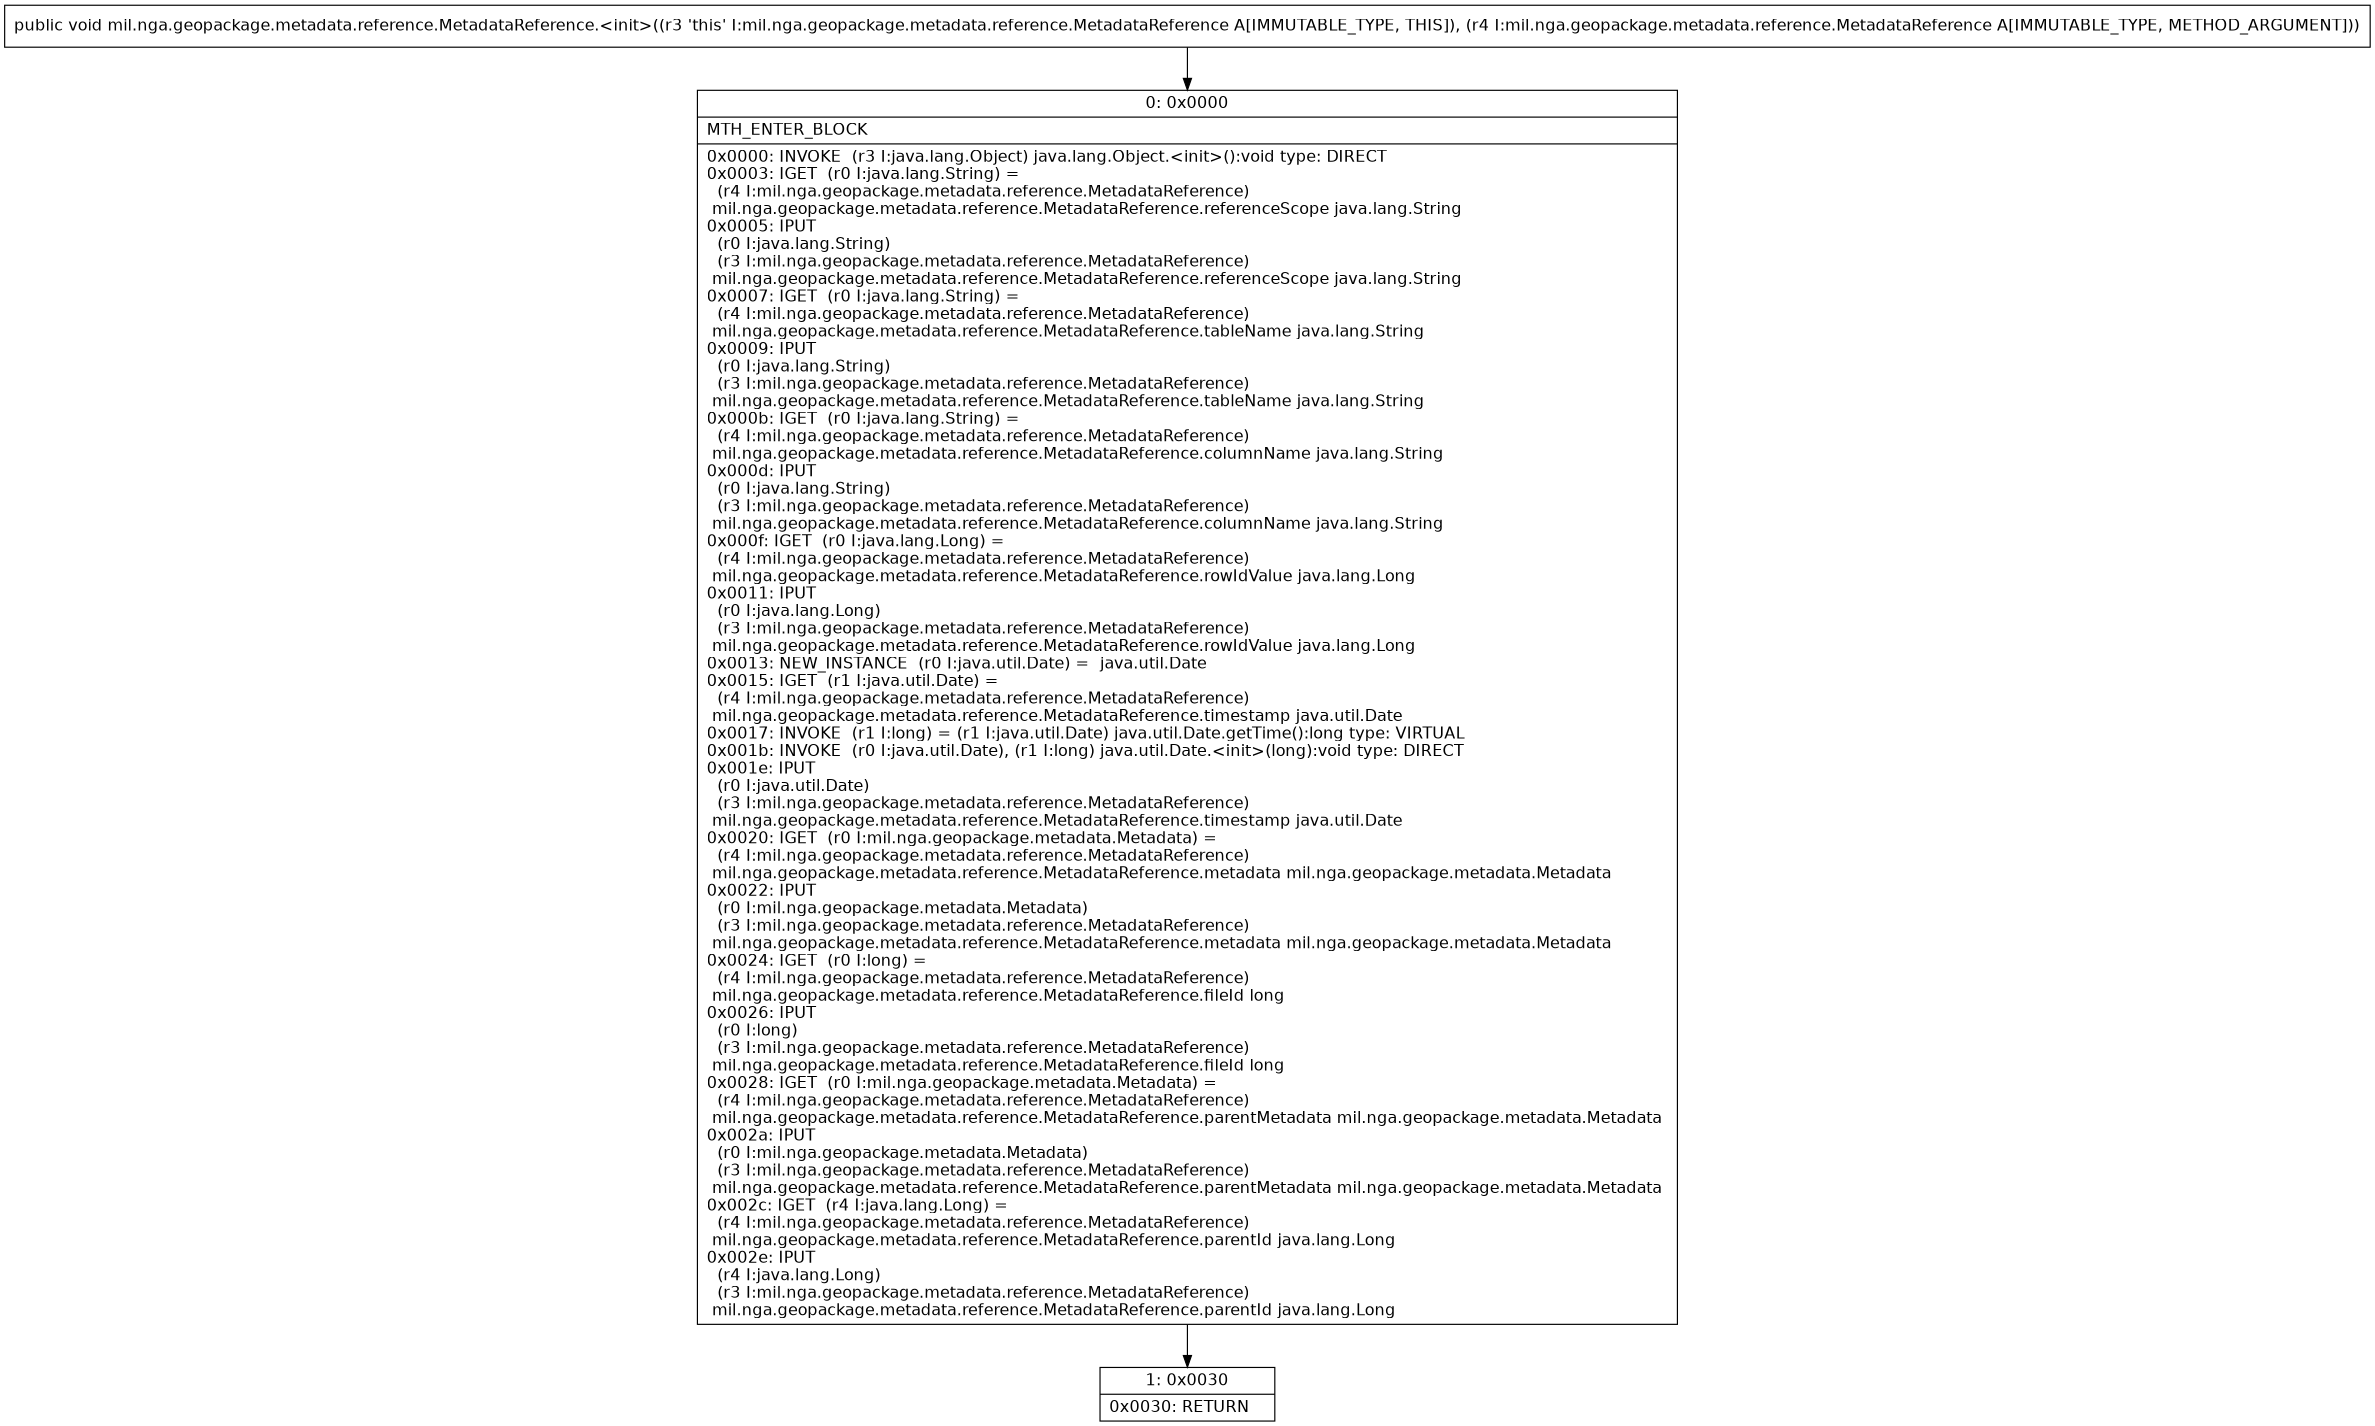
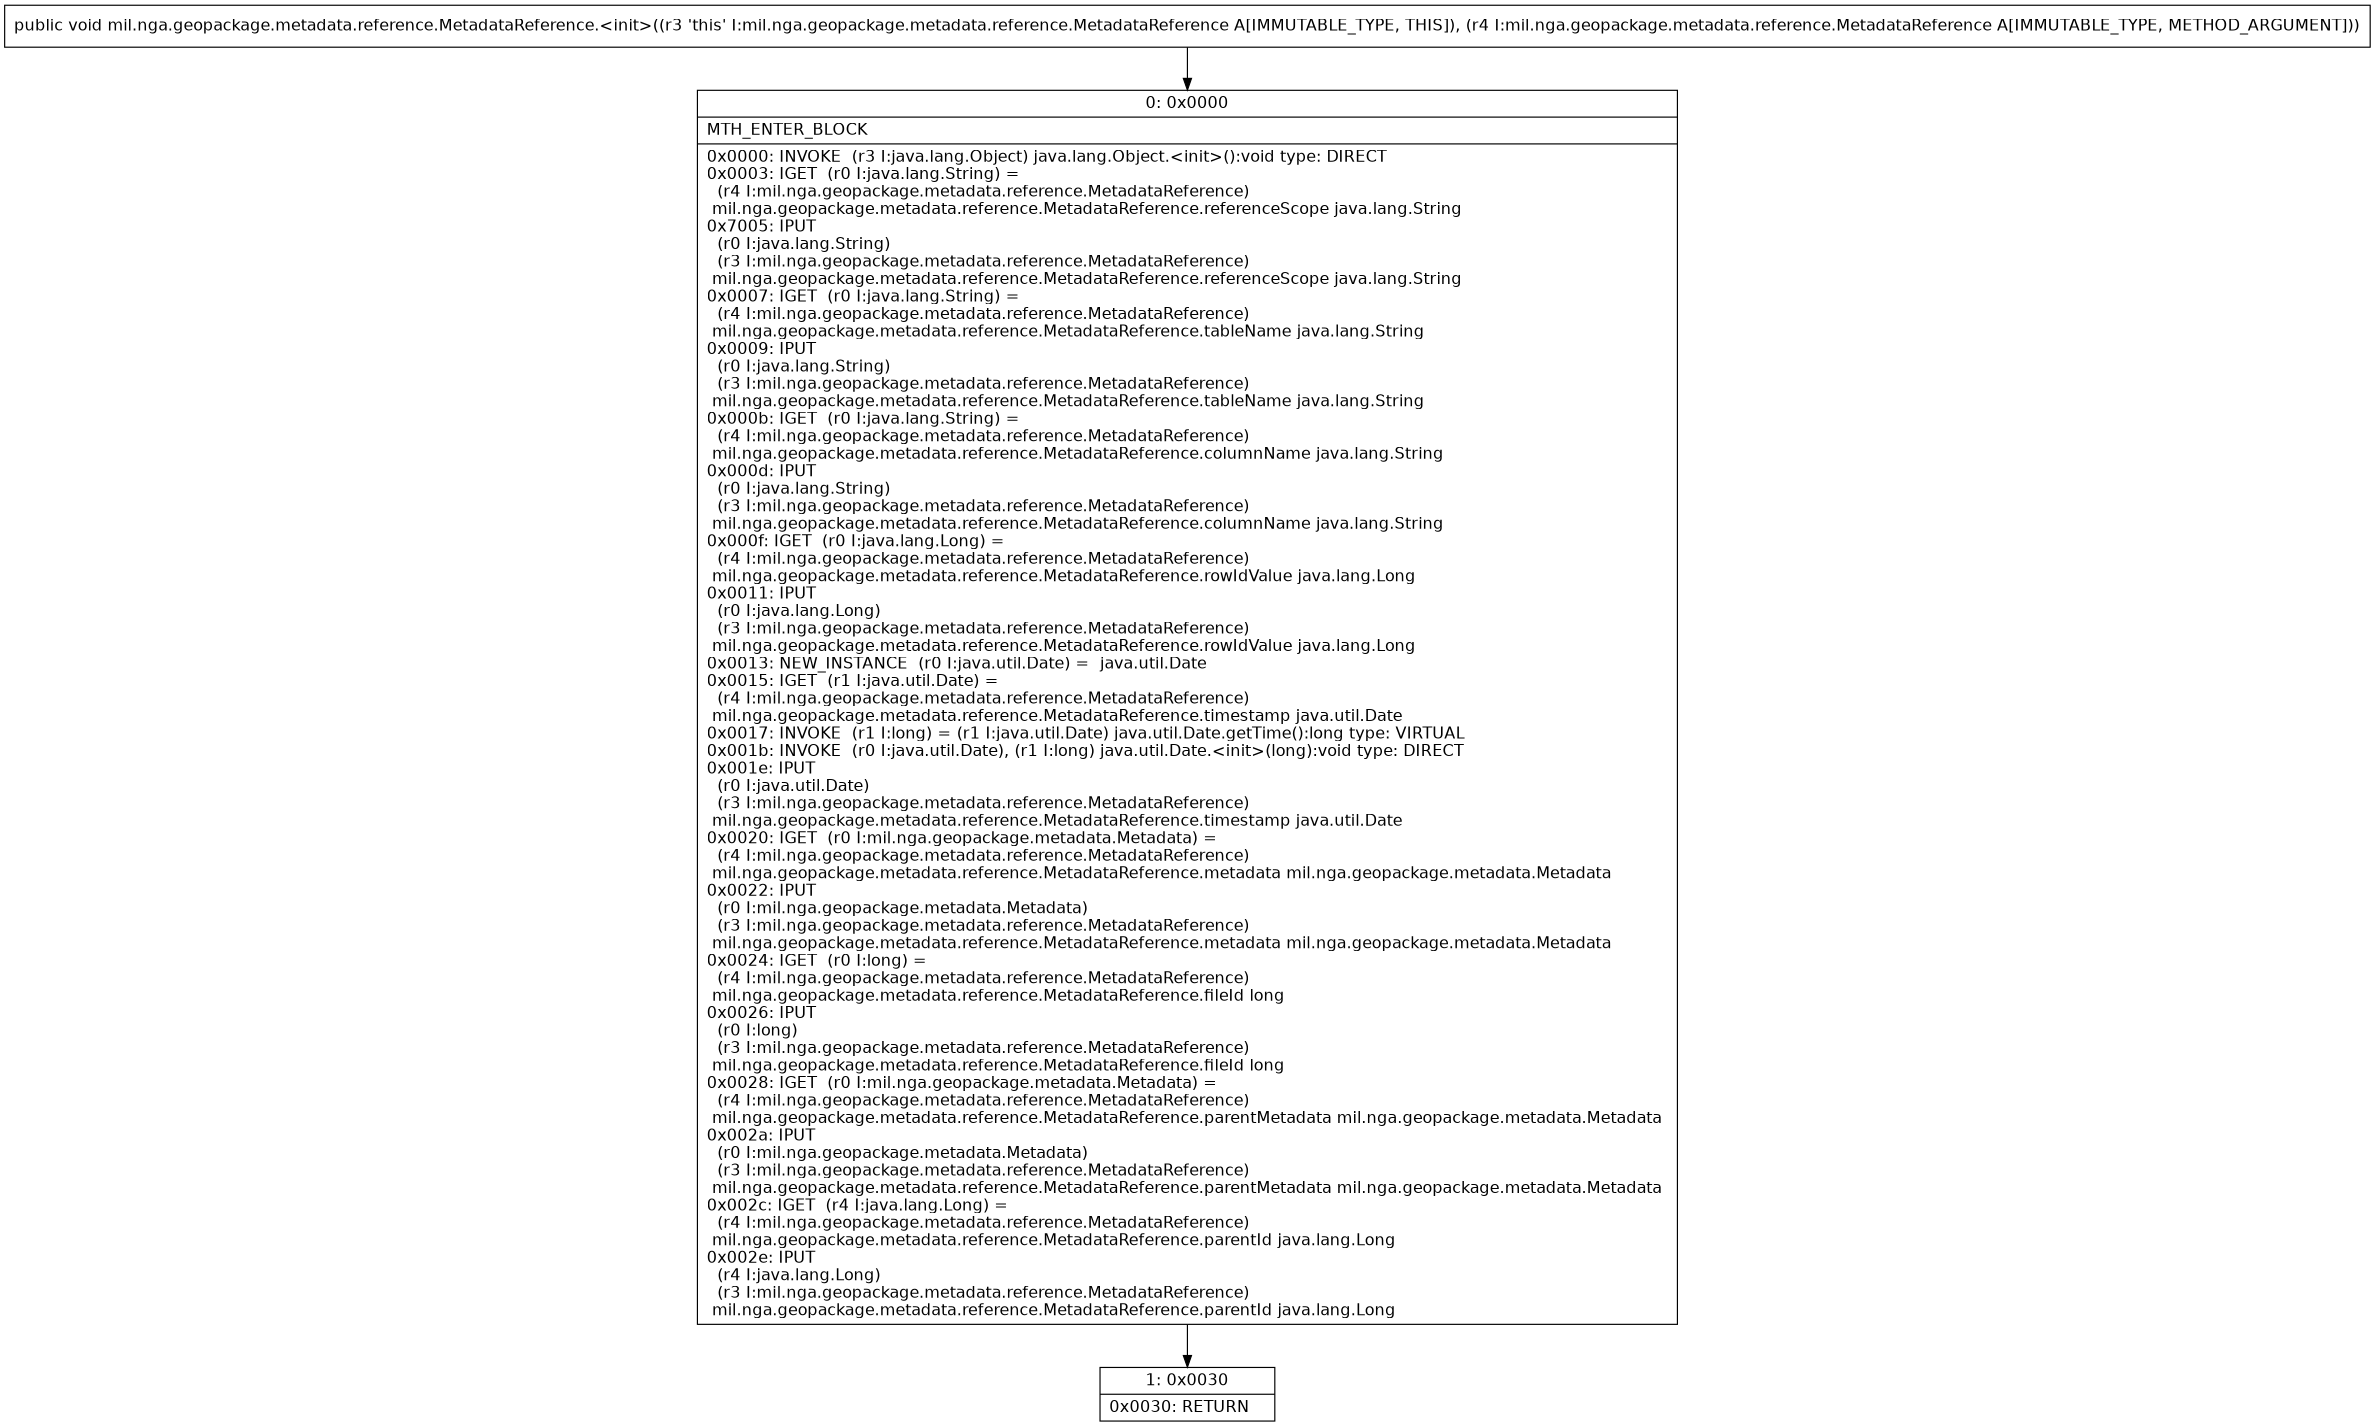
node "0: 0x0000": text "0x0005: IPUT" -> "0x7005: IPUT"
